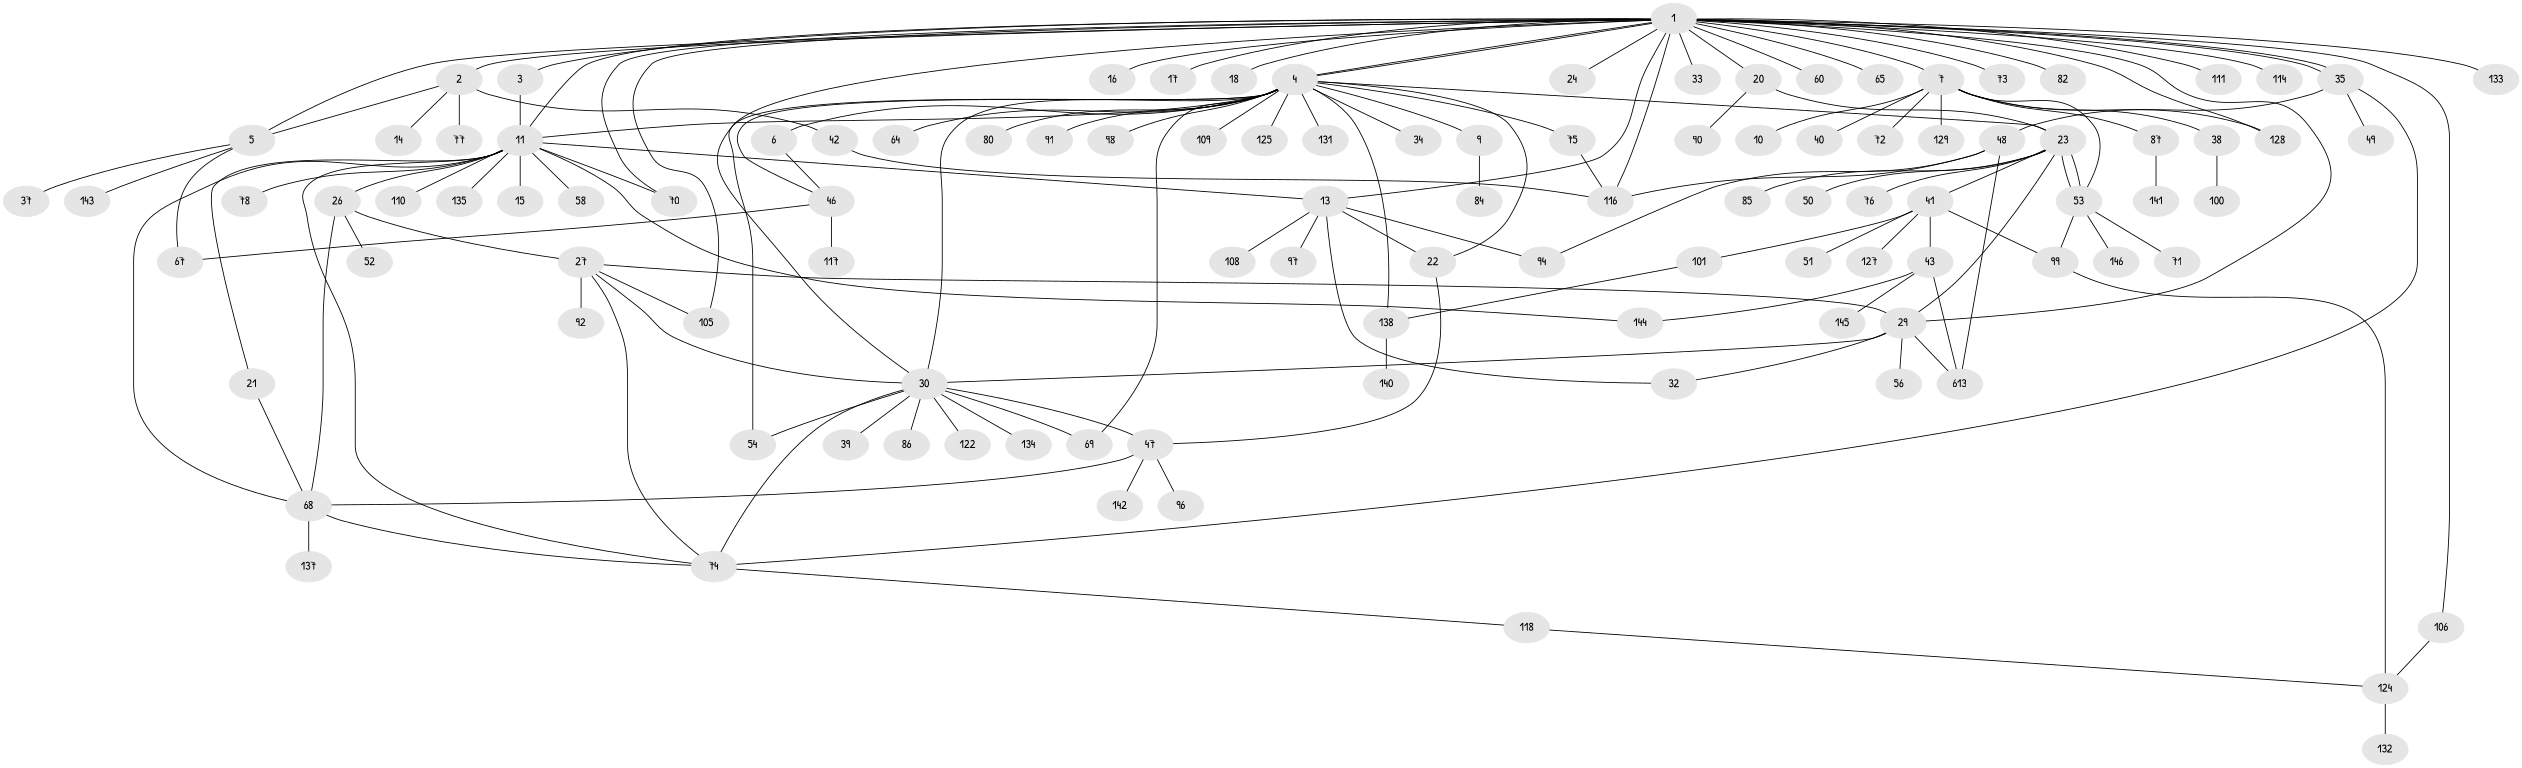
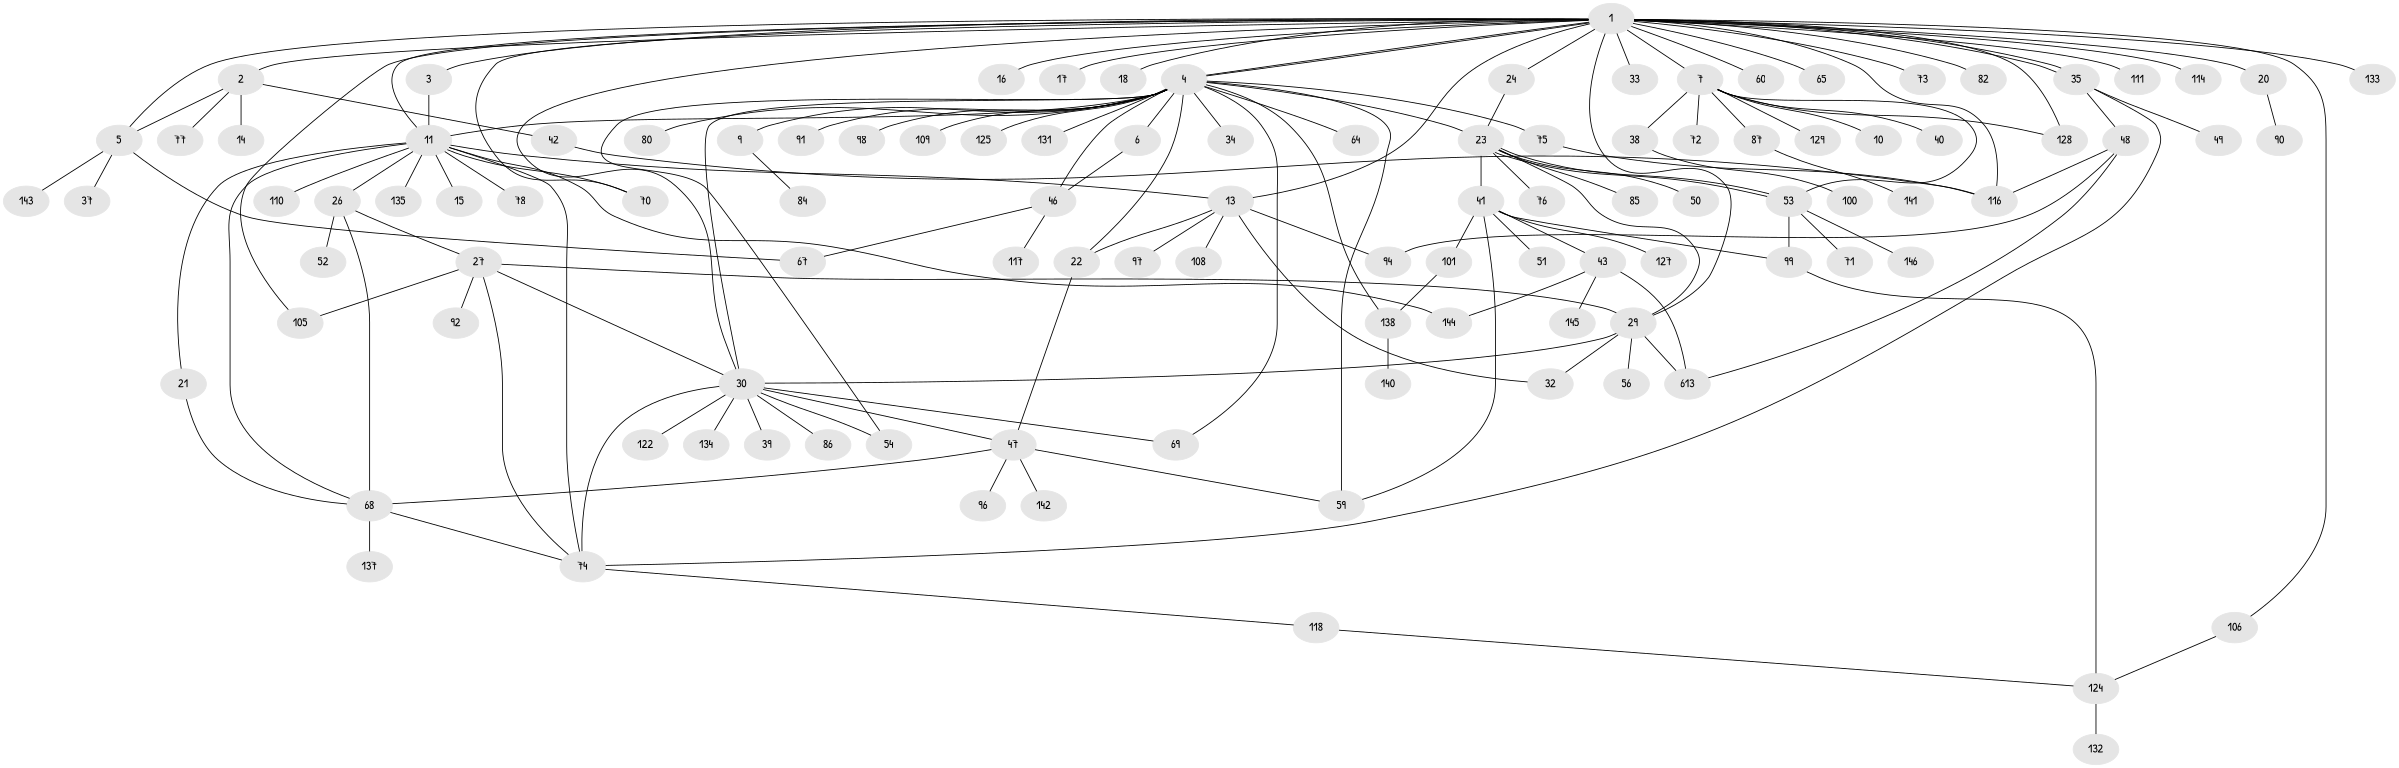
edge "20" -- "23": now "24" -- "23"
node "58": removed
node "59": added
